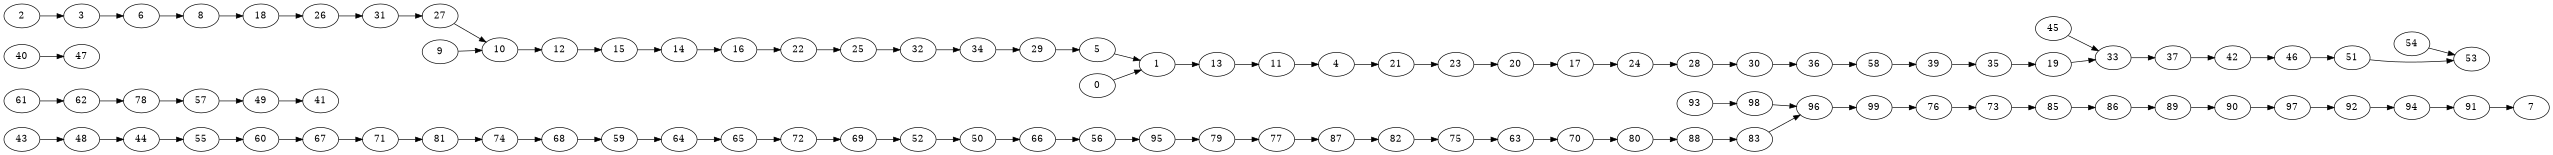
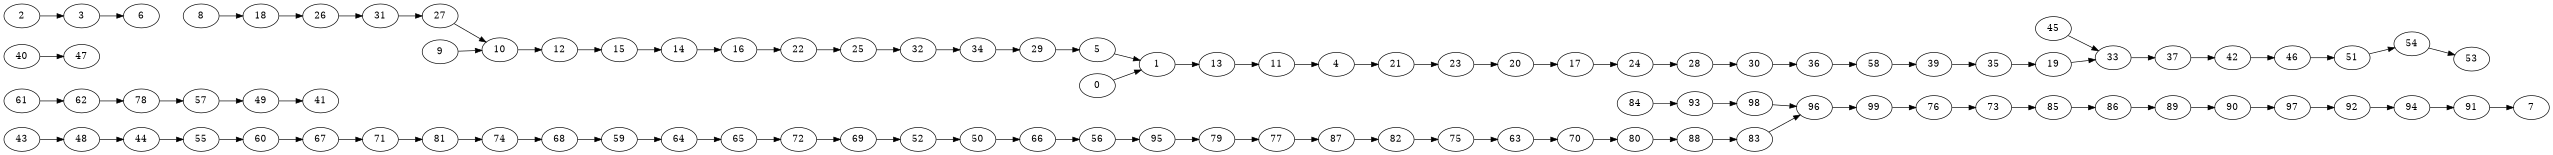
edge "6" -> "8": removed
edge "51" -> "53": now "51" -> "54"
node "84": added
